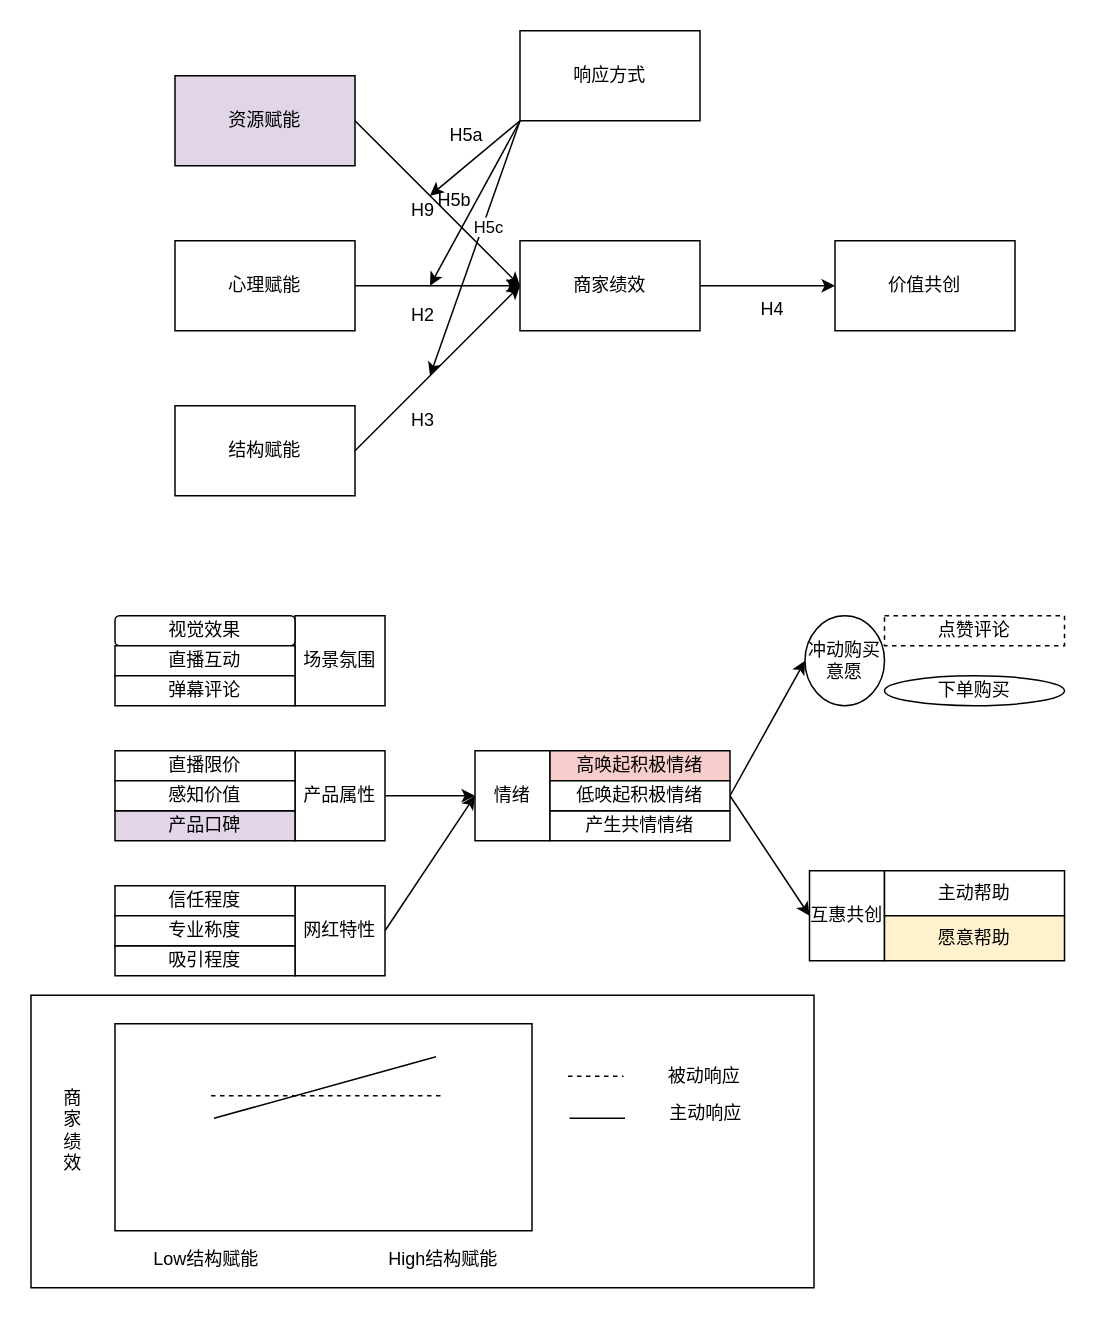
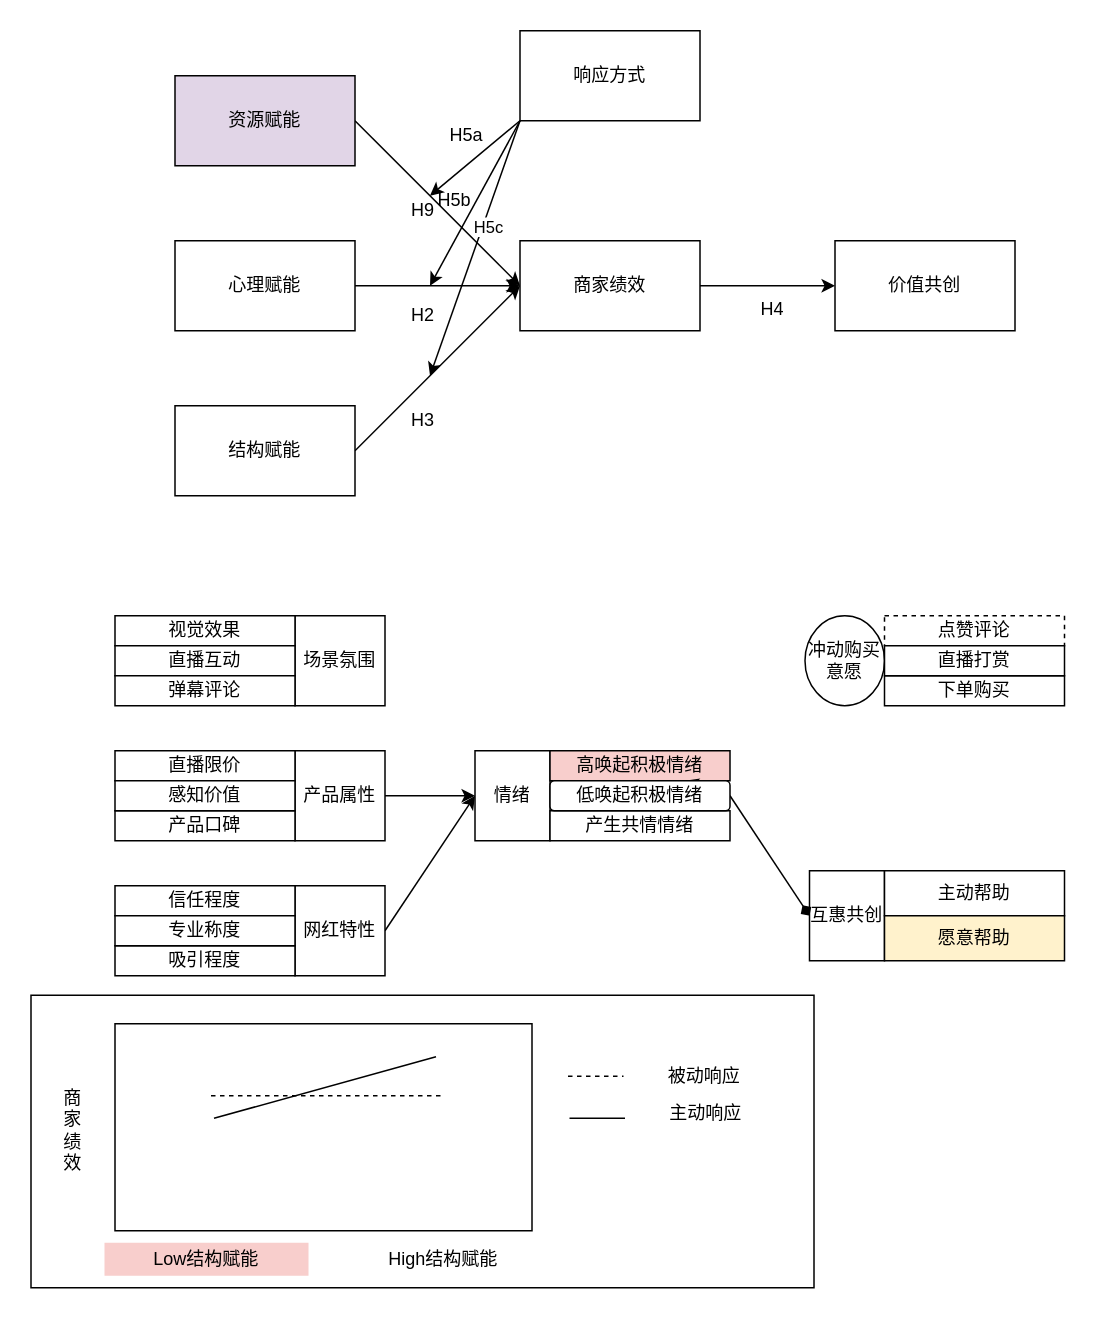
node "视觉效果": shape rounded rectangle -> rectangle
node "直播打赏": added
node "下单购买": shape ellipse -> rectangle
edge "低唤起积极情绪" -> "冲动购买意愿": now "低唤起积极情绪" -> "高唤起积极情绪"
node "低唤起积极情绪": shape rectangle -> rounded rectangle
node "产品口碑": fillcolor #e1d5e7 -> #ffffff
edge "低唤起积极情绪" -> "互惠共创": arrowhead classic -> diamond
node "Low结构赋能": fillcolor #ffffff -> #f8cecc
